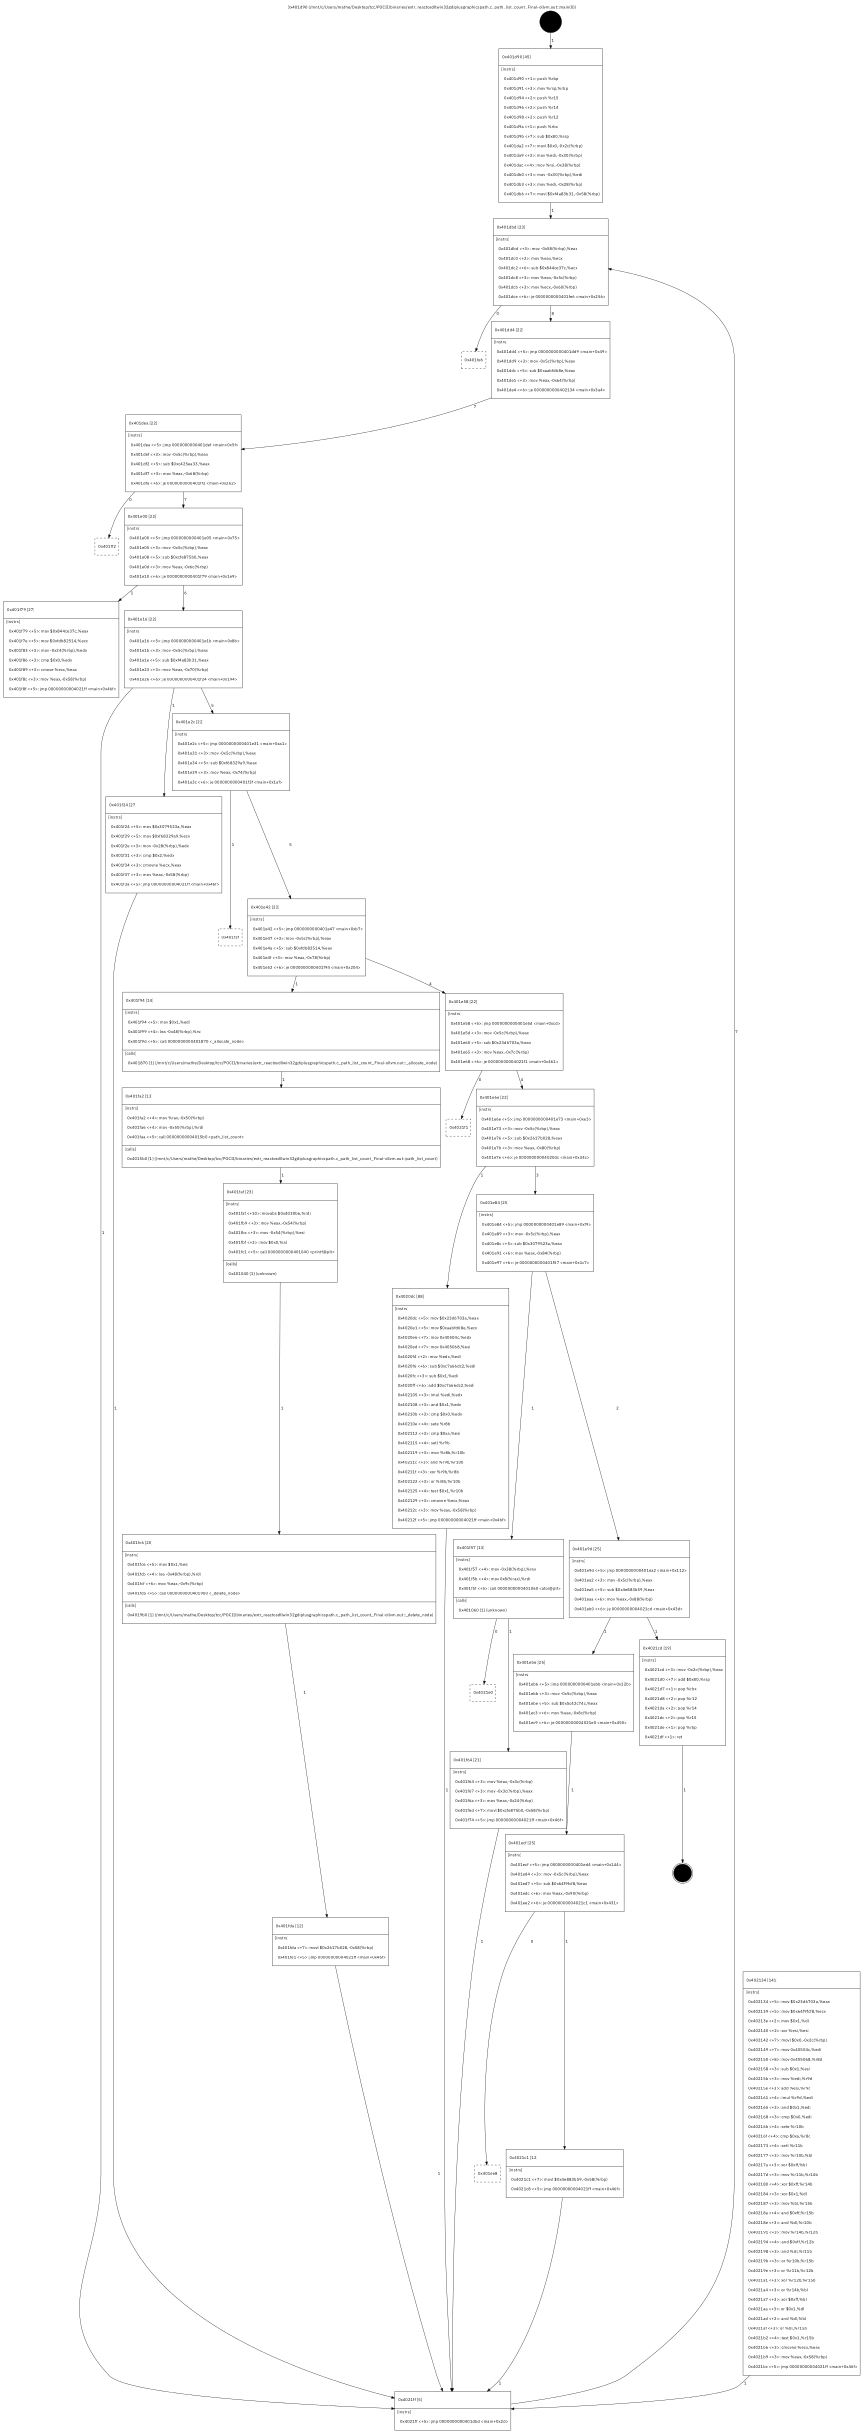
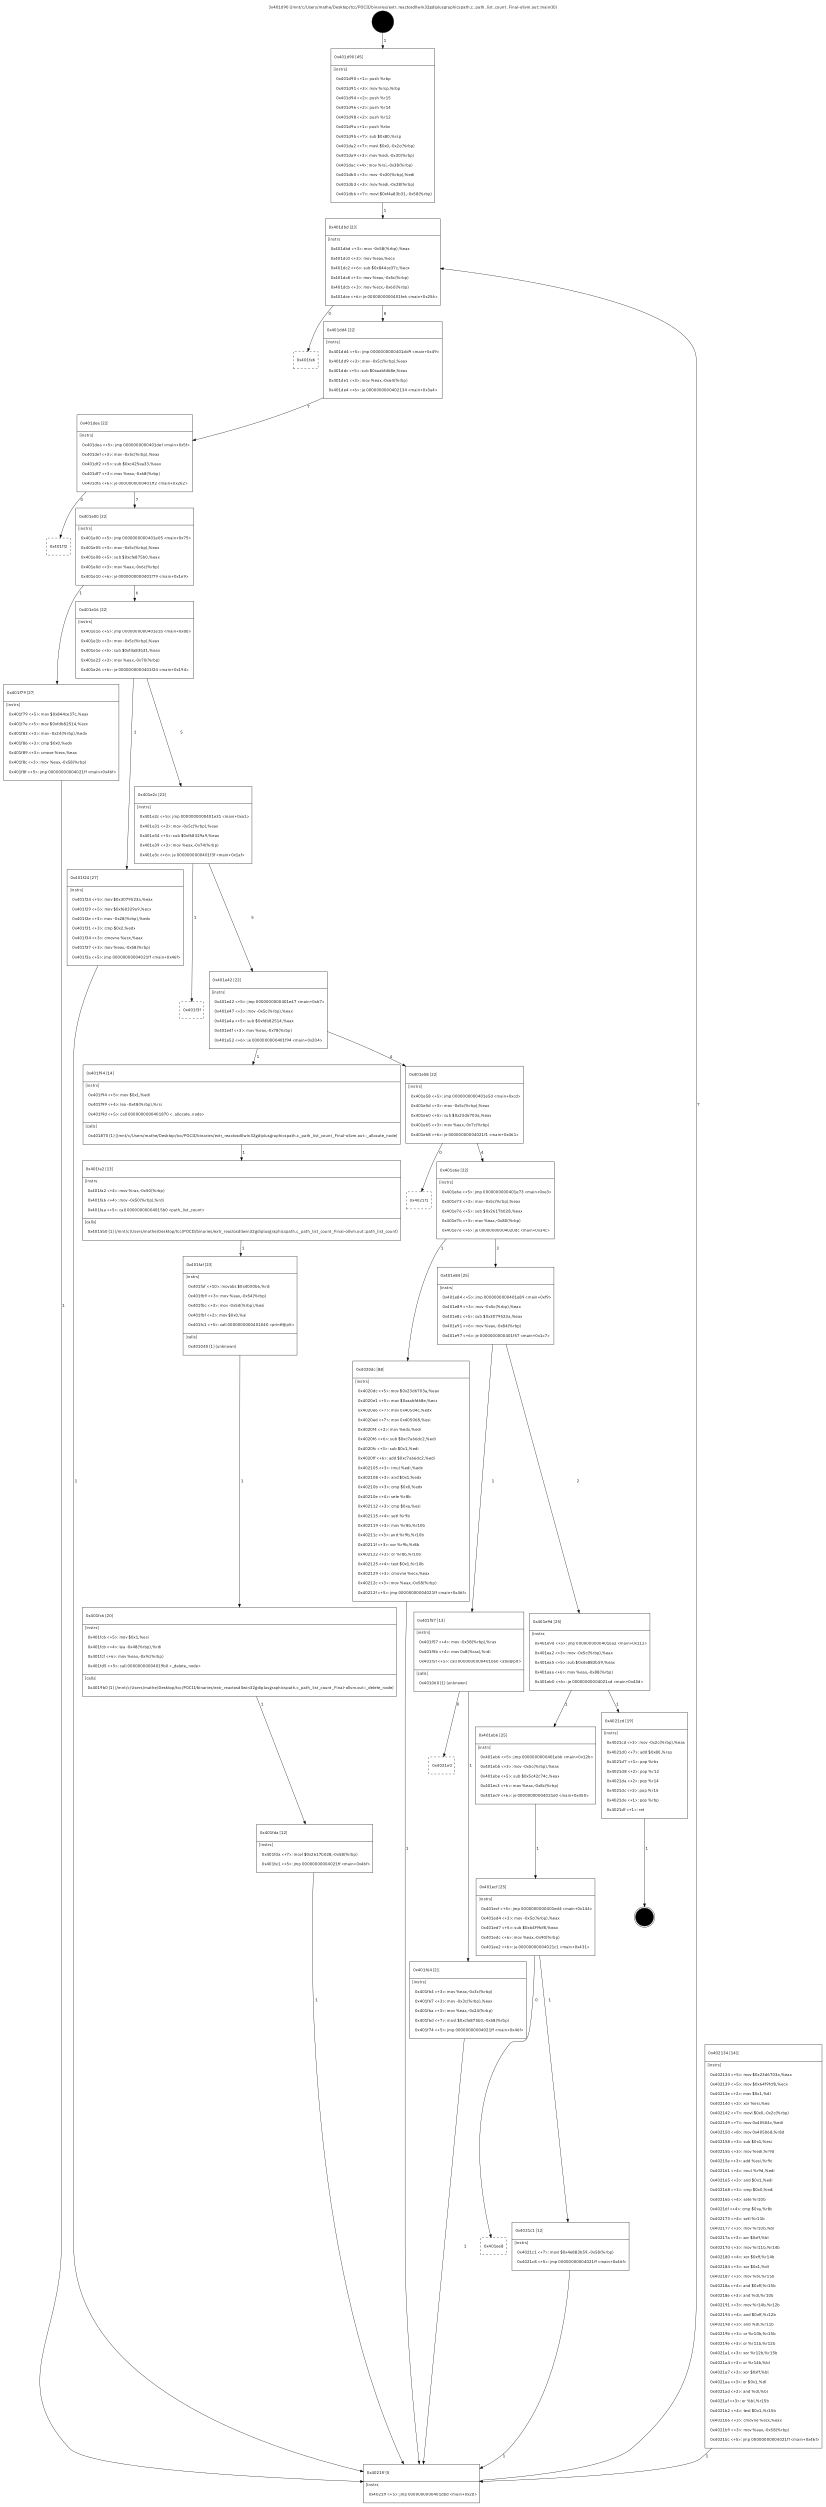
edge "0x401e16 [22]" -> "0x4021ff [5]": now "0x401f79 [27]" -> "0x4021ff [5]"
